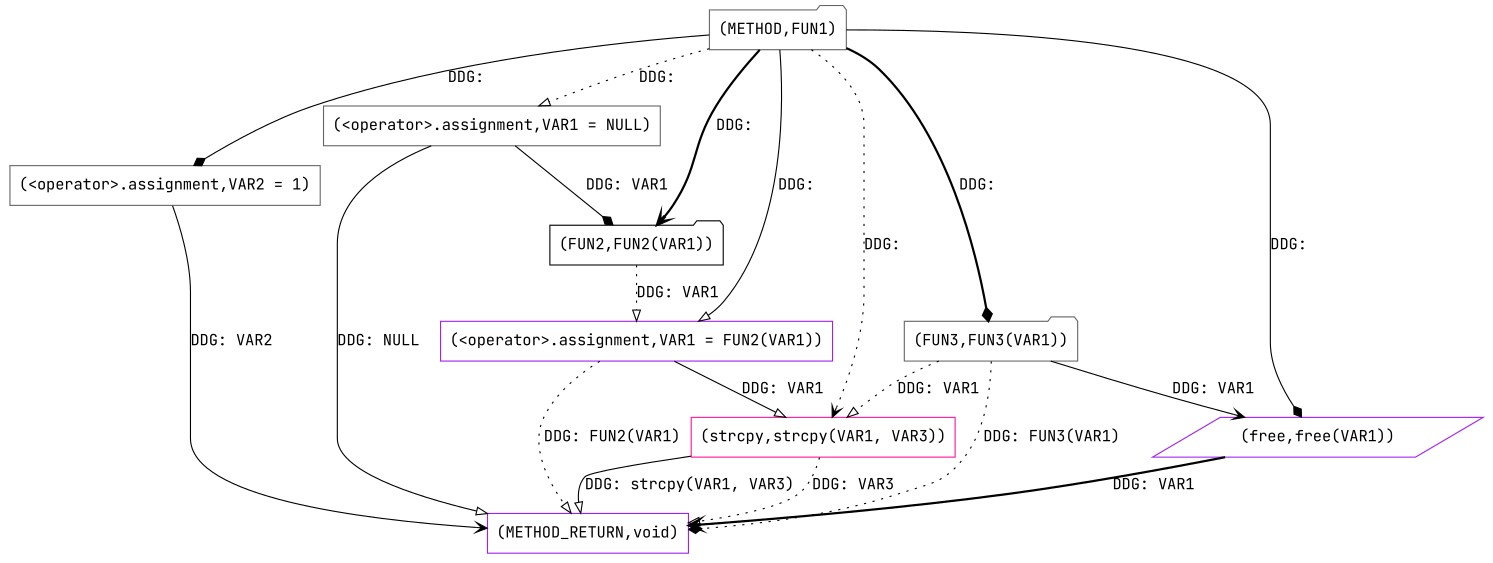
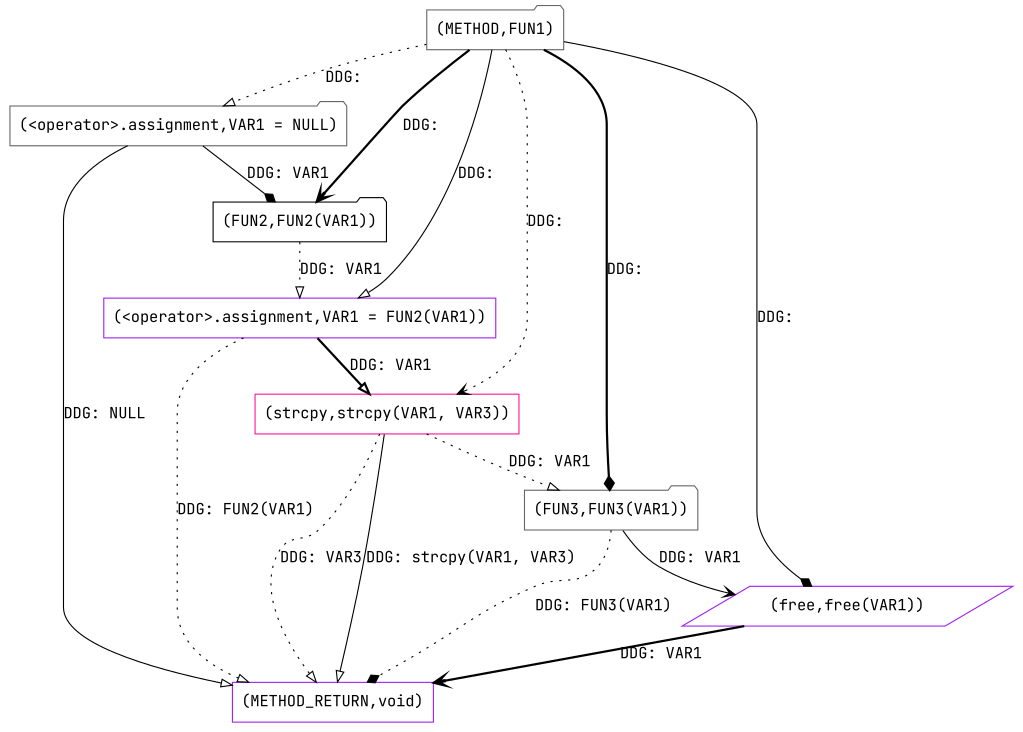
node "(<operator>.assignment,VAR1 = NULL)": shape box -> folder
node "(<operator>.assignment,VAR2 = 1)": removed
edge "(FUN3,FUN3(VAR1))" -> "(strcpy,strcpy(VAR1, VAR3))": reversed
edge "(<operator>.assignment,VAR1 = FUN2(VAR1))" -> "(strcpy,strcpy(VAR1, VAR3))": style solid -> bold
